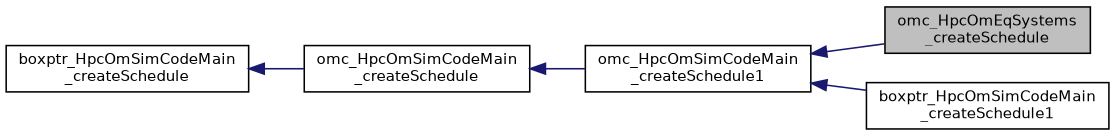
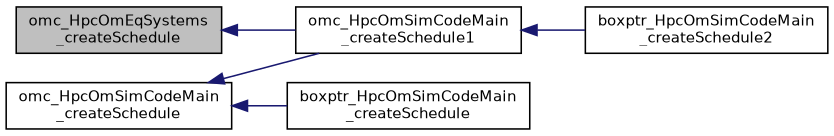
edge "omc_HpcOmEqSystems _createSchedule" -> "omc_HpcOmSimCodeMain _createSchedule1": reversed
edge "omc_HpcOmSimCodeMain _createSchedule" -> "boxptr_HpcOmSimCodeMain _createSchedule": reversed
node "boxptr_HpcOmSimCodeMain _createSchedule1": label "boxptr_HpcOmSimCodeMain _createSchedule1" -> "boxptr_HpcOmSimCodeMain _createSchedule2"
